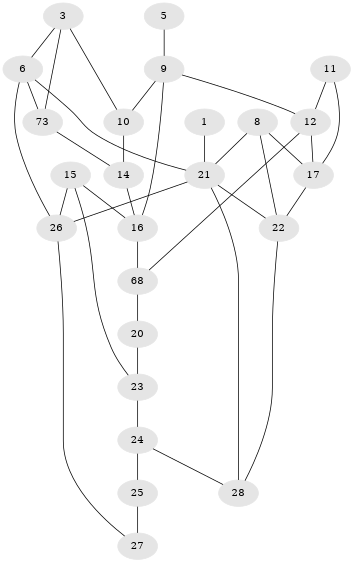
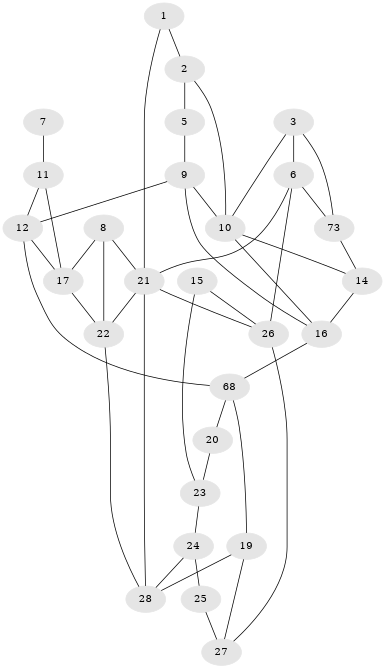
node "2": added
node "7": added
edge "15" -- "16": now "10" -- "16"
node "19": added
